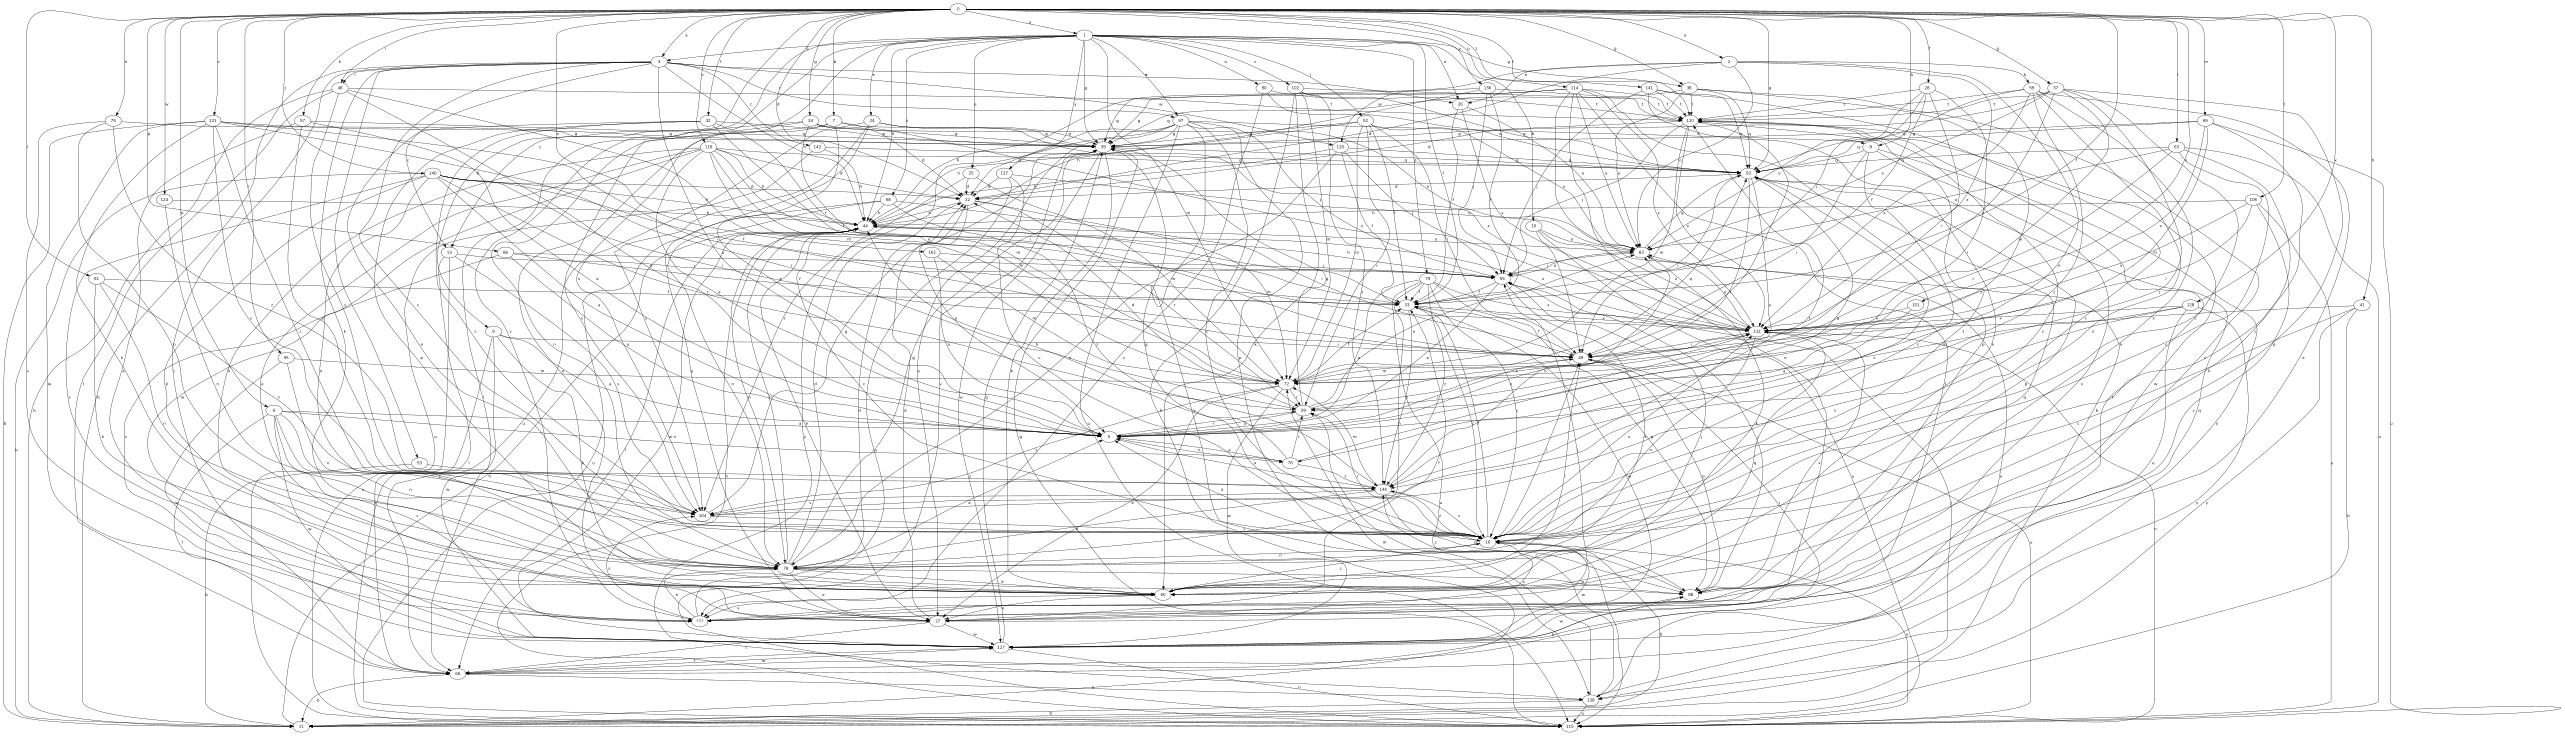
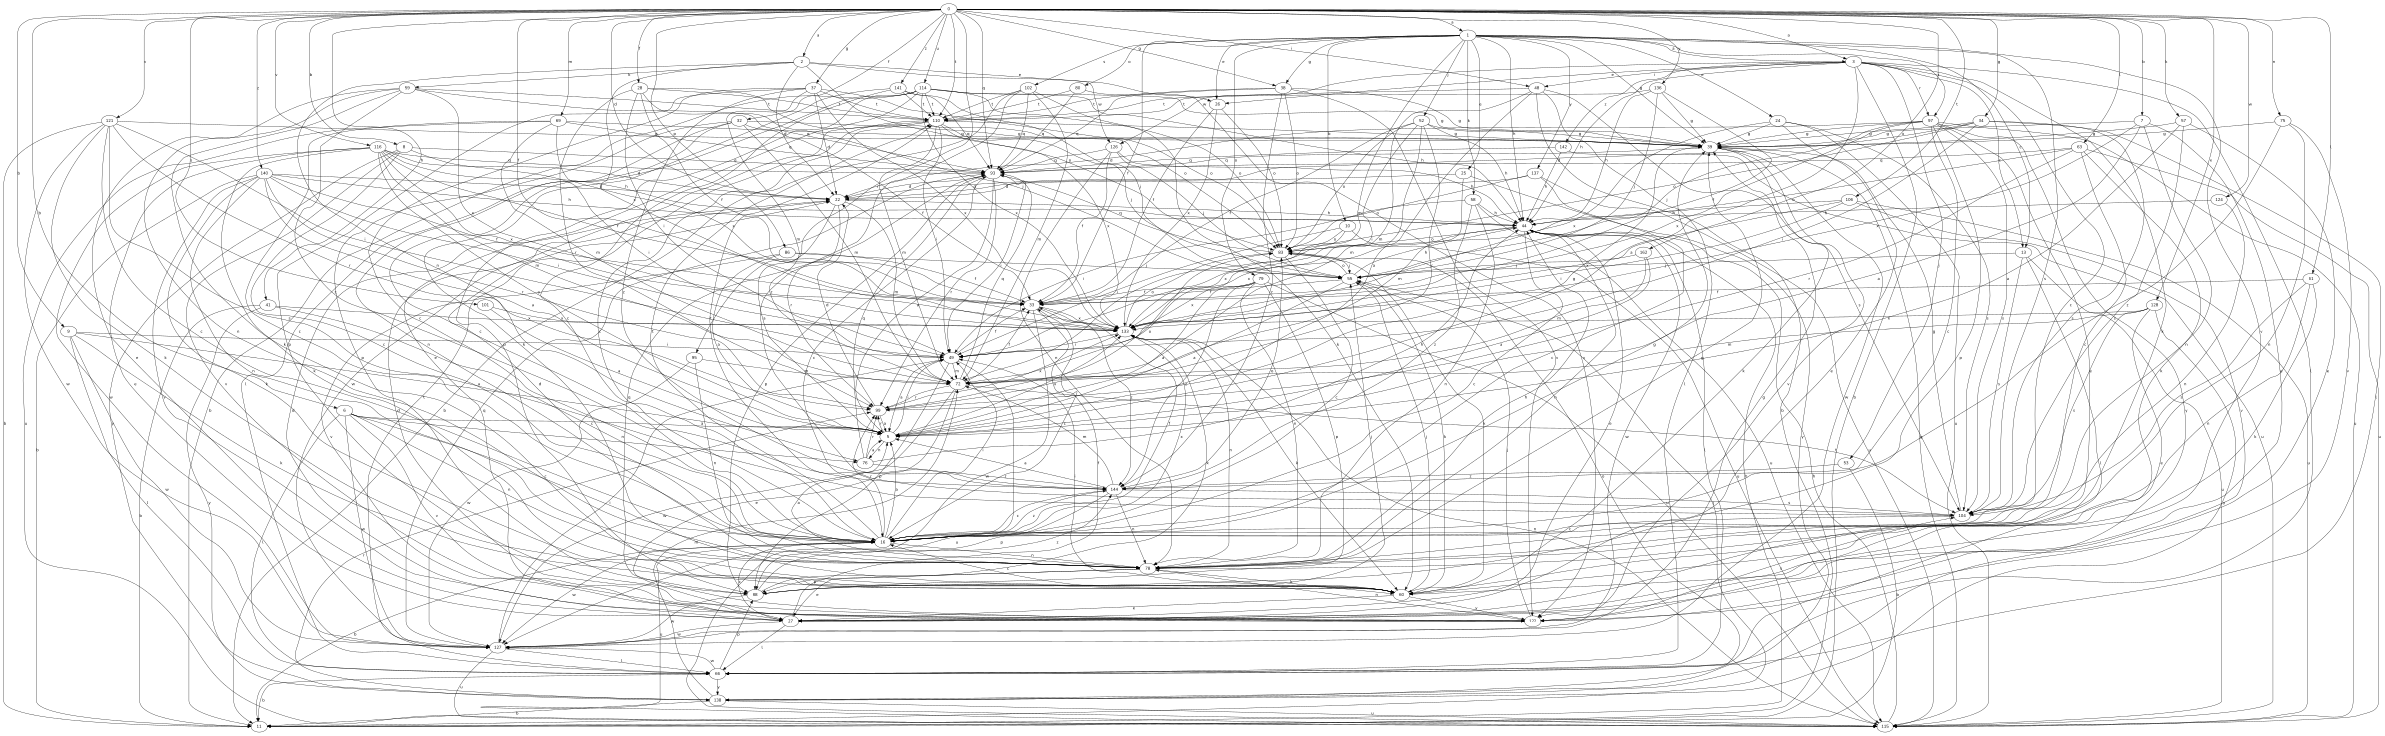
edge "97" -> "8": now "97" -> "133"
edge "49" -> "5": added, label "a"
edge "79" -> "16": now "83" -> "16"
edge "133" -> "60": label "q" -> "k"
